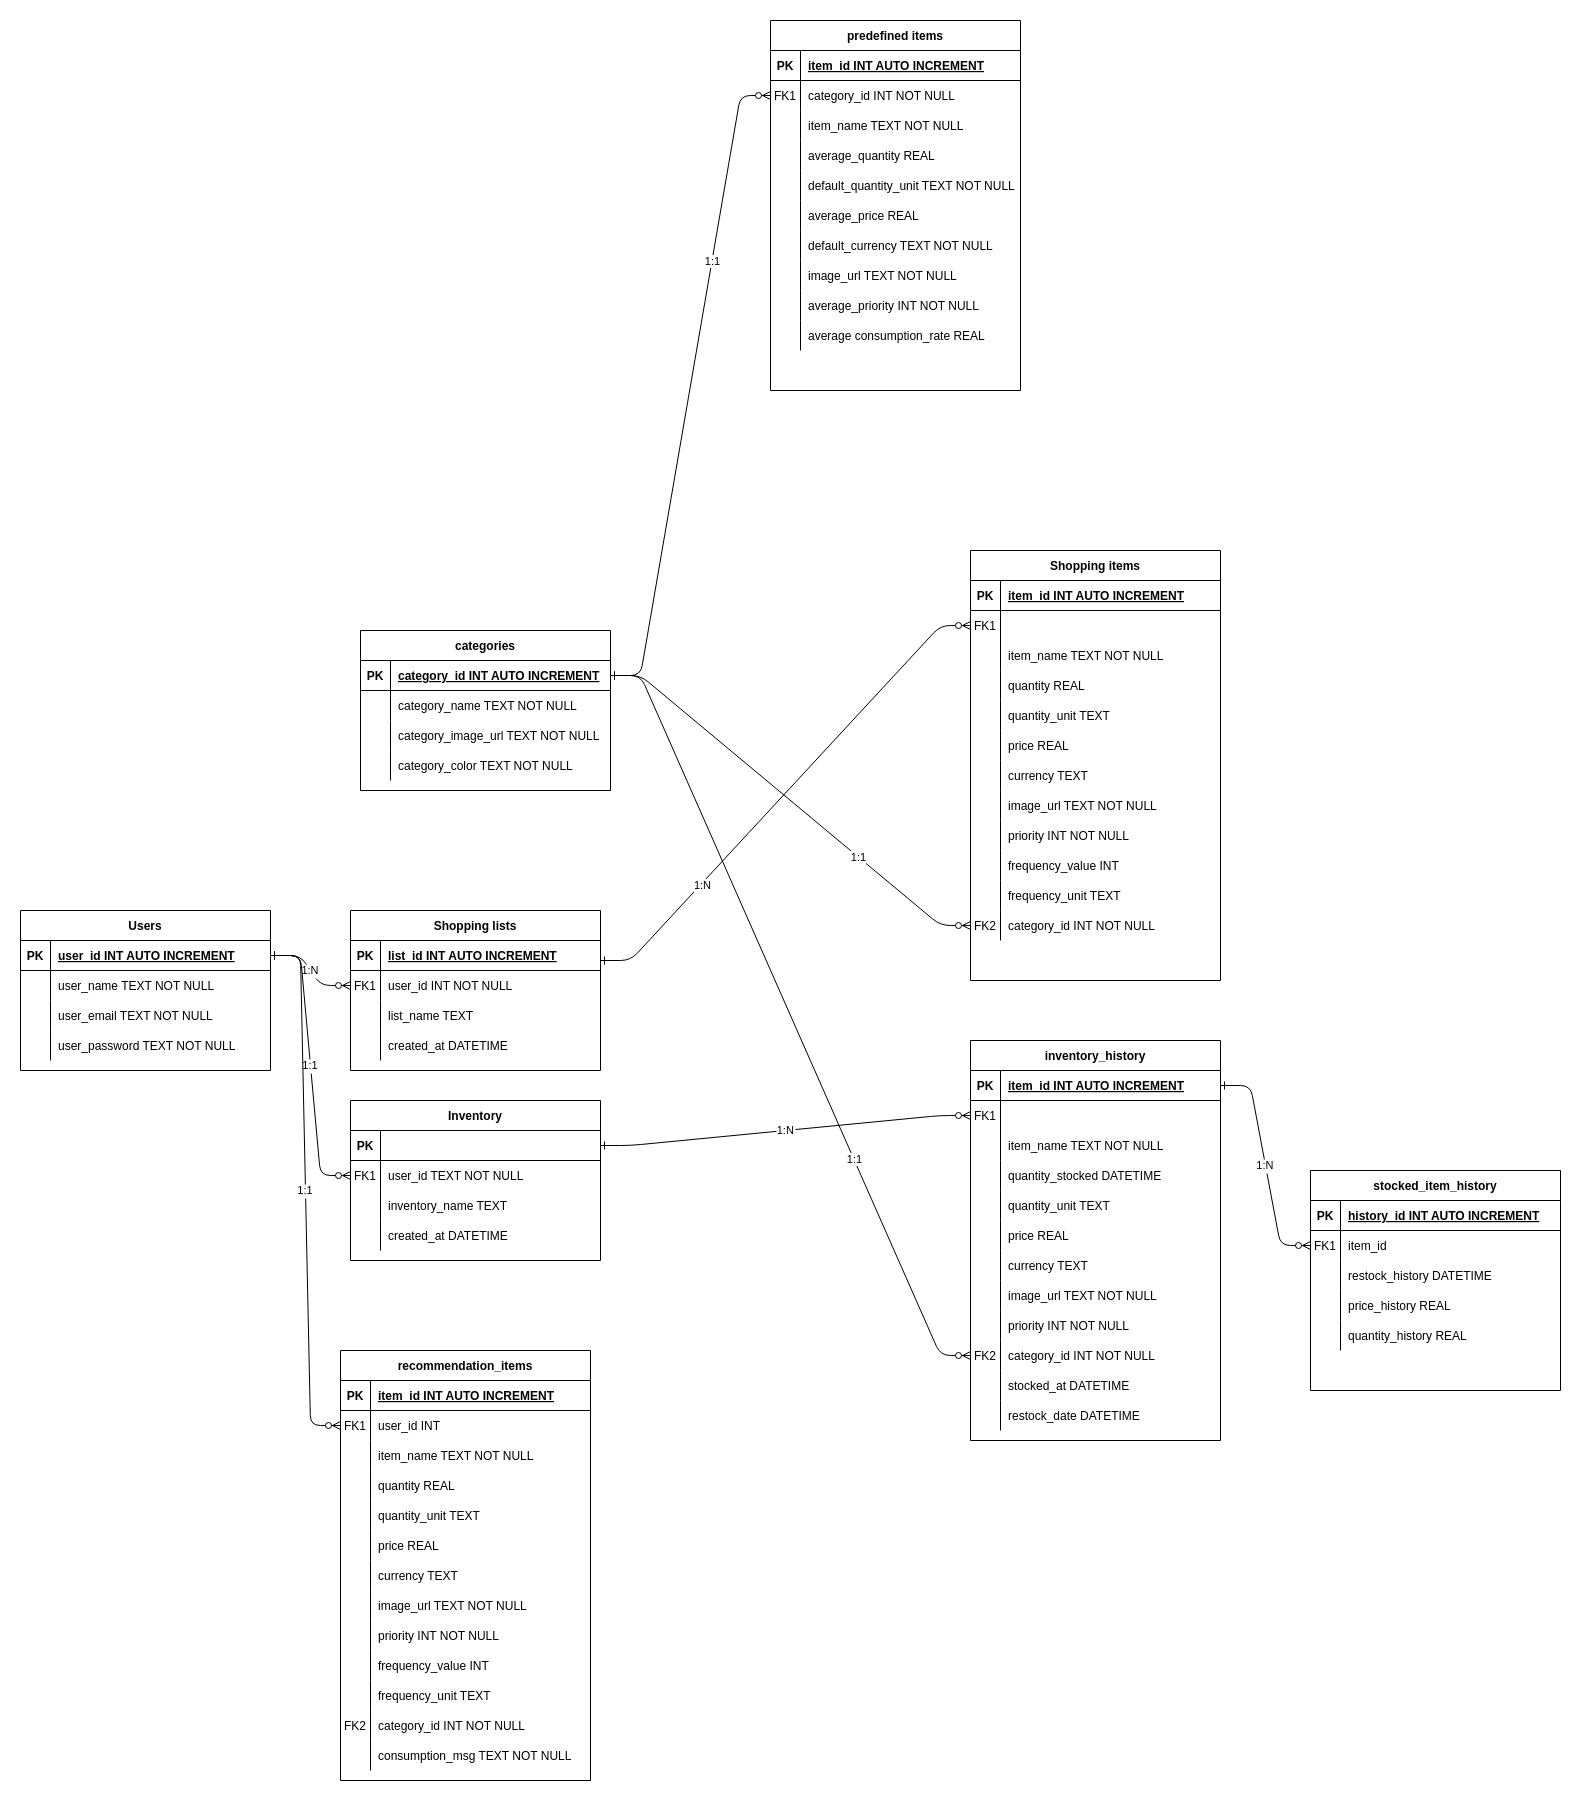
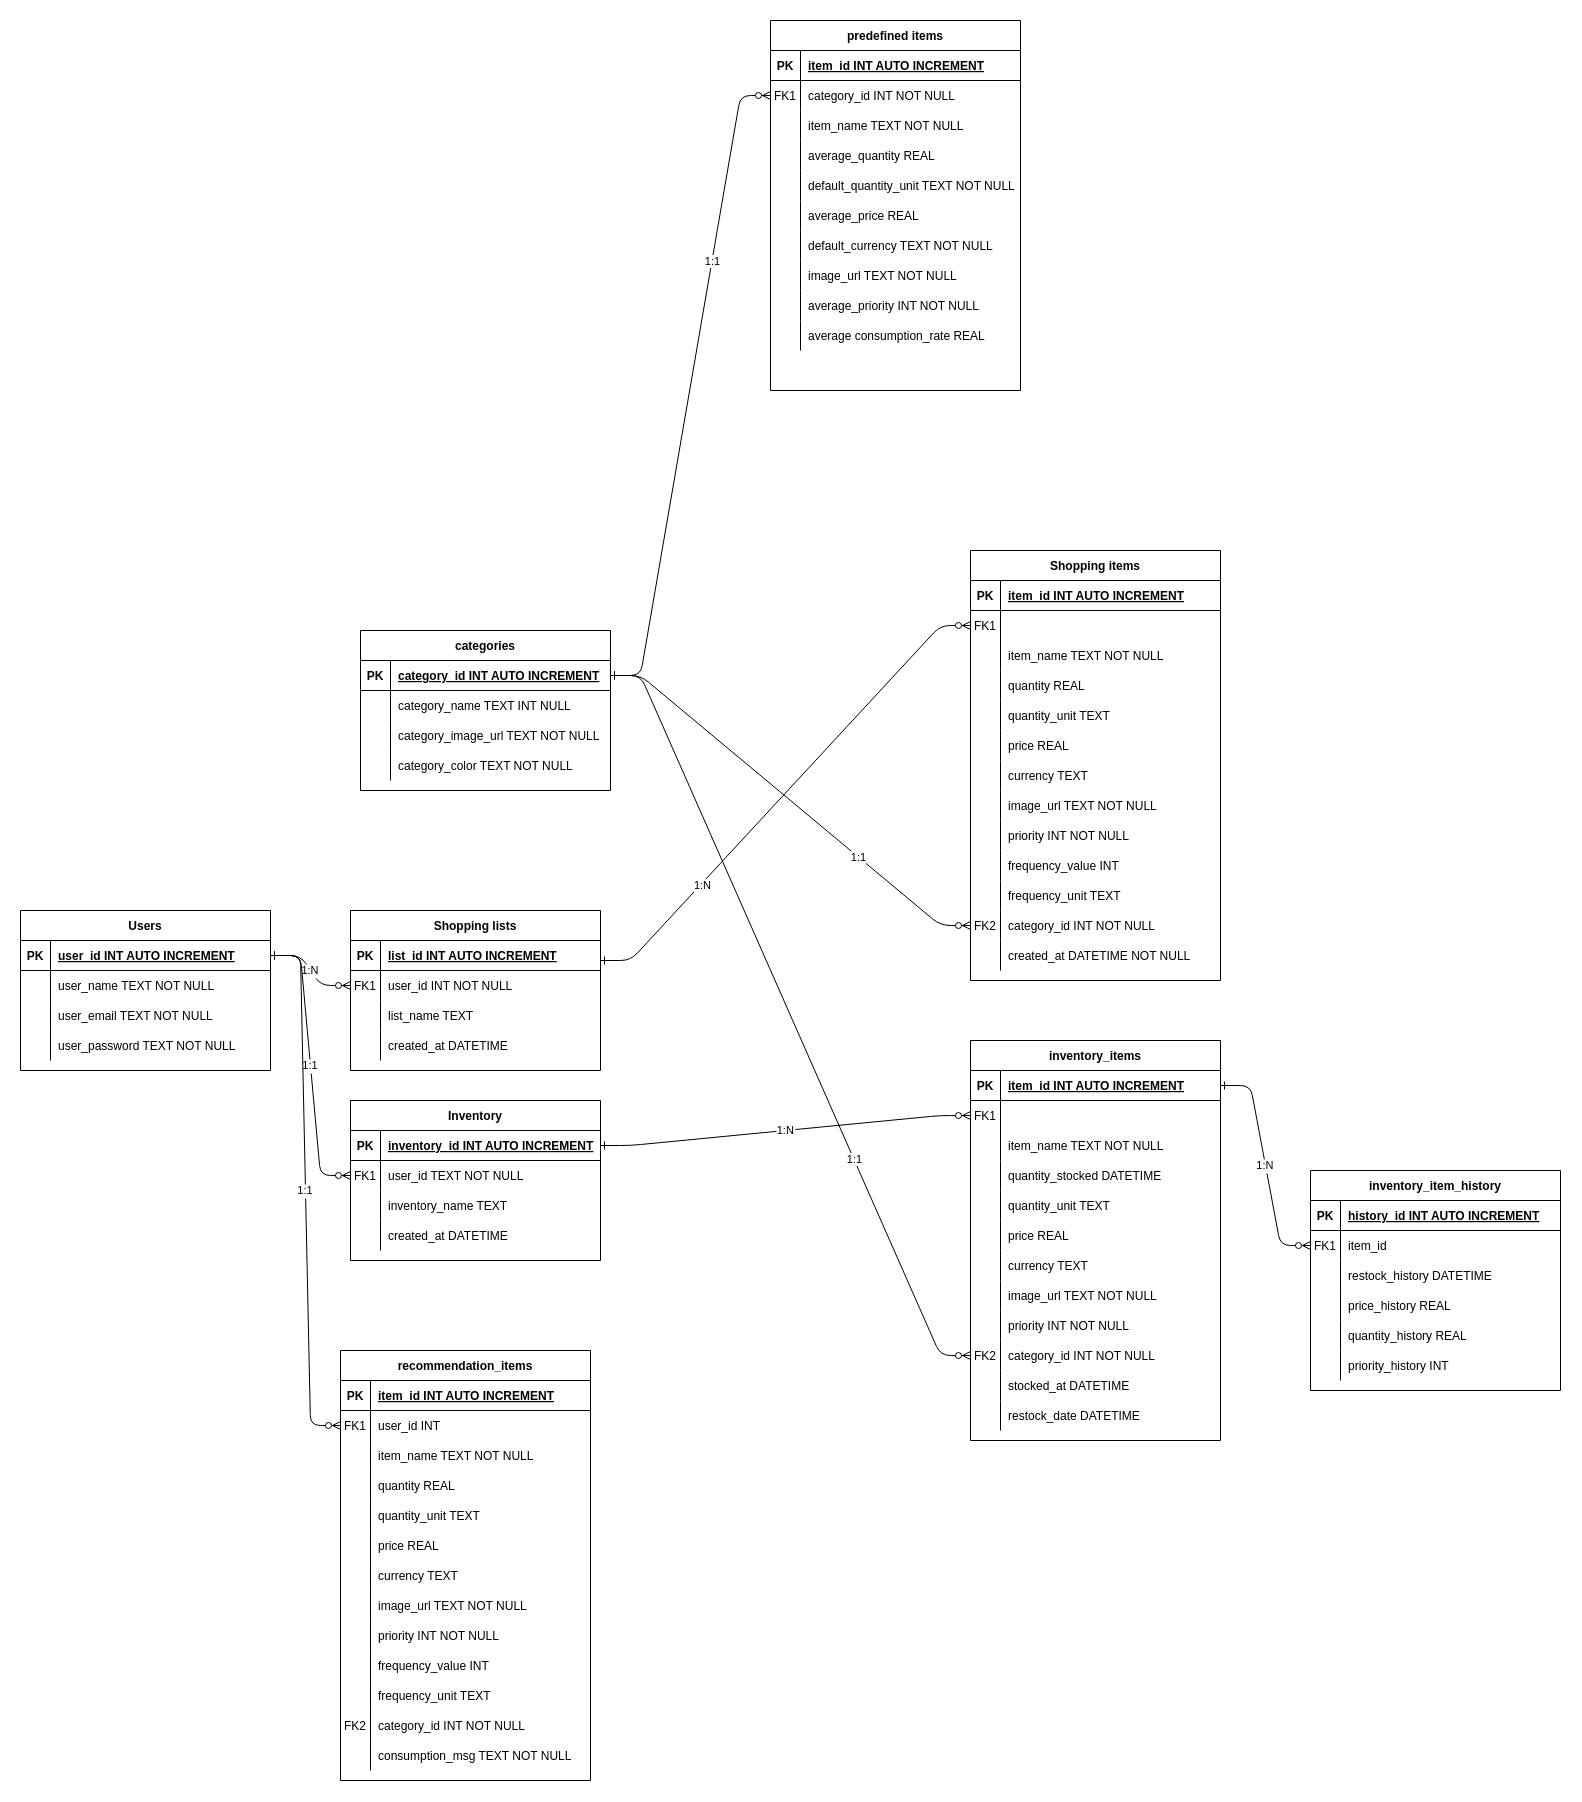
node "category_name TEXT NOT NULL": label "category_name TEXT NOT NULL" -> "category_name TEXT INT NULL"
node "created_at DATETIME NOT NULL": added
node "inventory_history": label "inventory_history" -> "inventory_items"
node "inventory_id INT AUTO INCREMENT": added
node "stocked_item_history": label "stocked_item_history" -> "inventory_item_history"
node "priority_history INT": added
